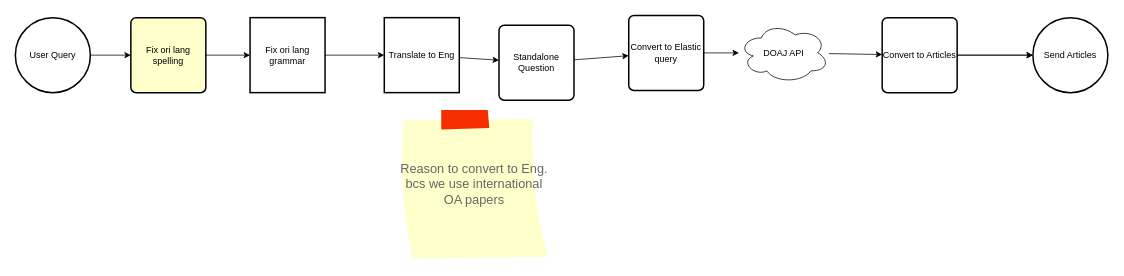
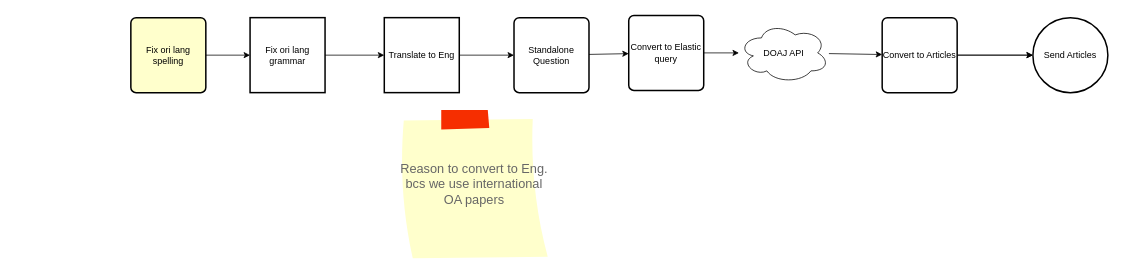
node "User Query": removed
edge "User Query" -> "Fix ori lang spelling": removed
node "Standalone Question": moved (537, 63) -> (552, 55)
